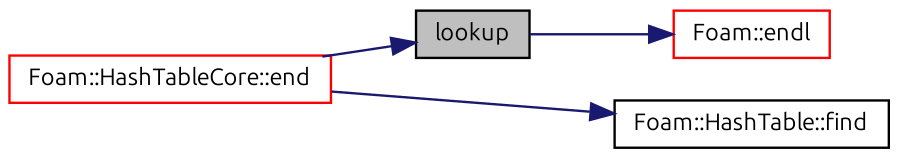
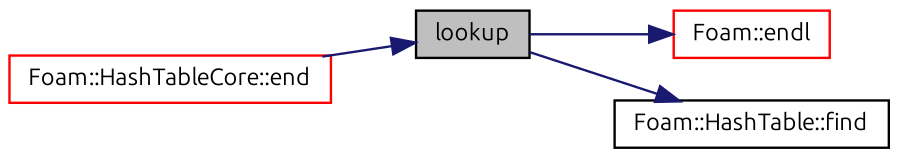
edge "Foam::HashTableCore::end" -> "Foam::HashTable::find": now "lookup" -> "Foam::HashTable::find"
